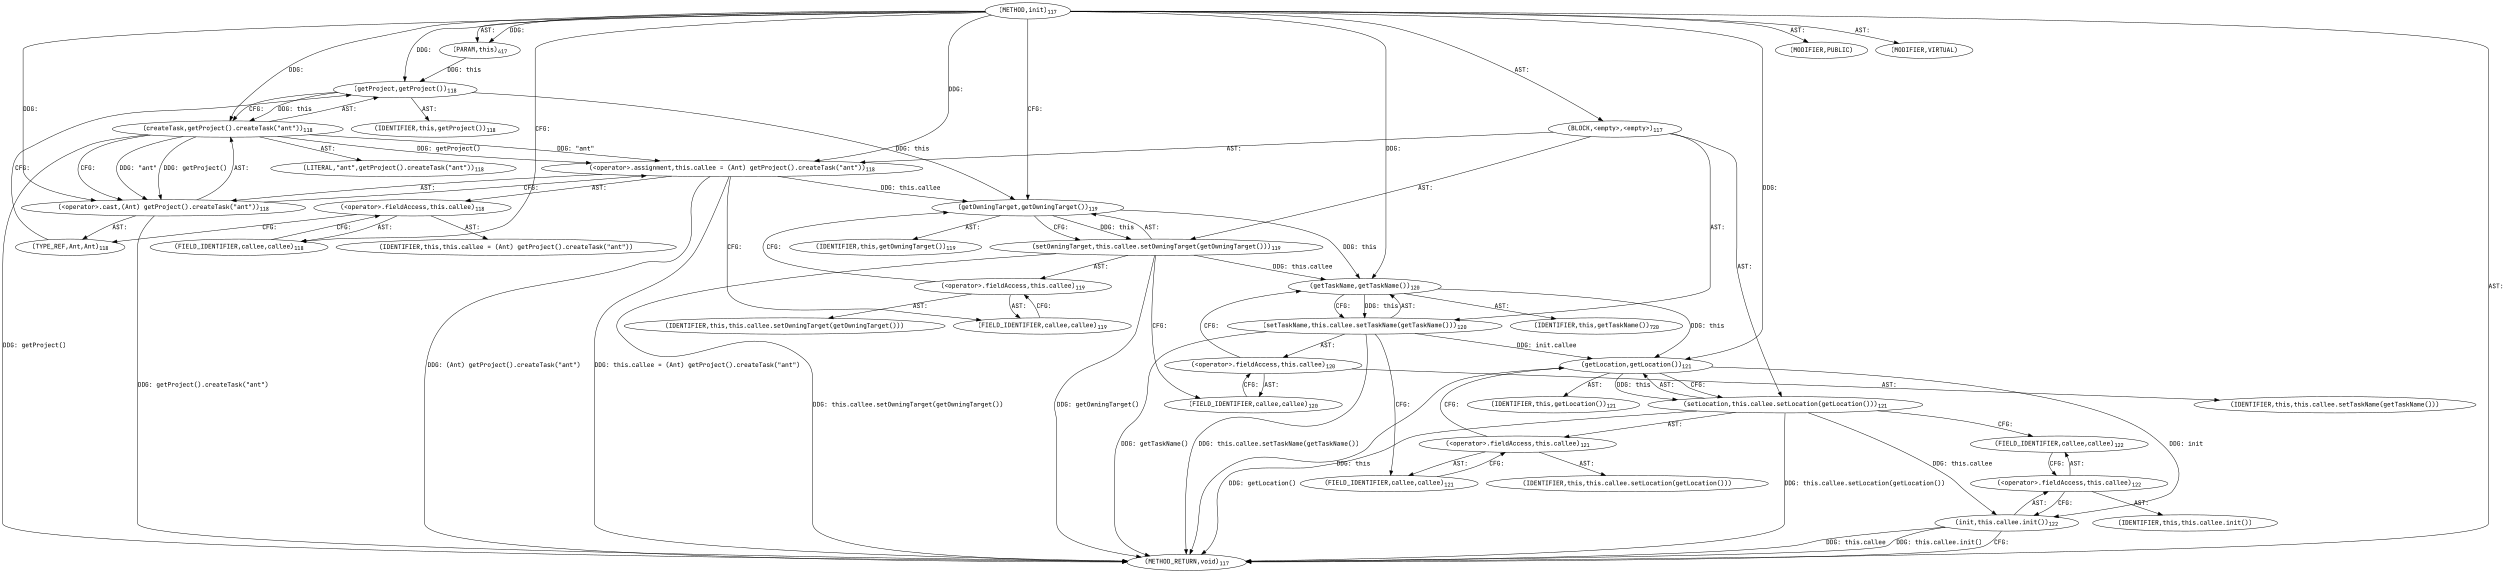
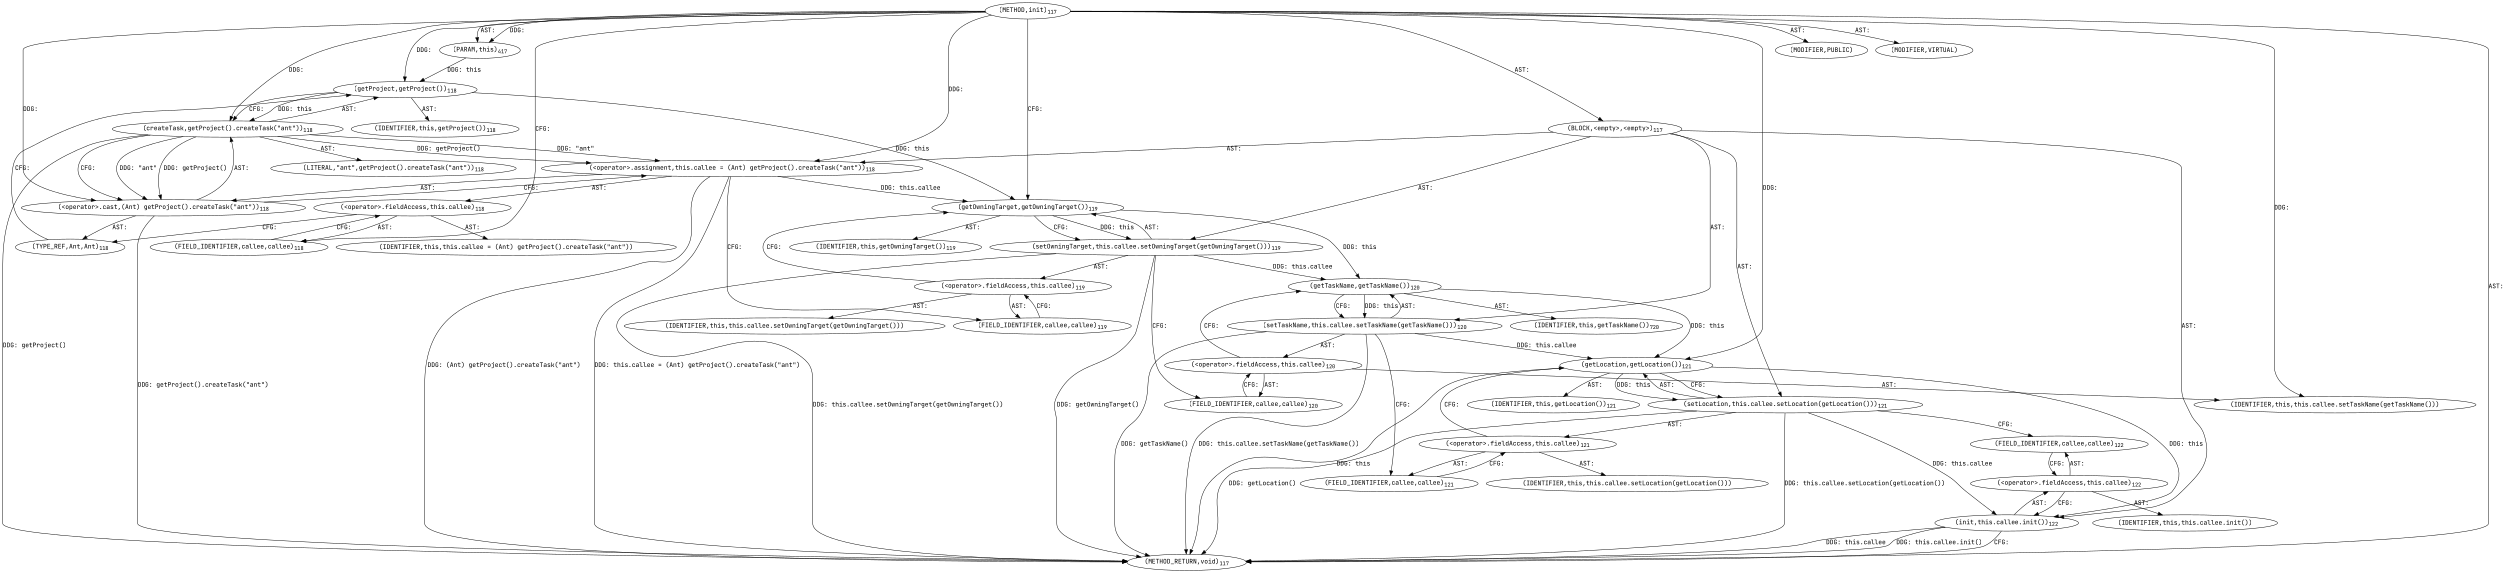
edge "(METHOD,init)" -> "(getTaskName,getTaskName())": now "(METHOD,init)" -> "(IDENTIFIER,this,this.callee.setTaskName(getTaskName()))"
edge "(BLOCK,<empty>,<empty>)" -> "(init,this.callee.init())": added, label "AST:"
edge "(setTaskName,this.callee.setTaskName(getTaskName()))" -> "(getLocation,getLocation())": label "DDG: init.callee" -> "DDG: this.callee"
edge "(getLocation,getLocation())" -> "(init,this.callee.init())": label "DDG: init" -> "DDG: this"
